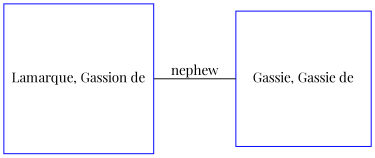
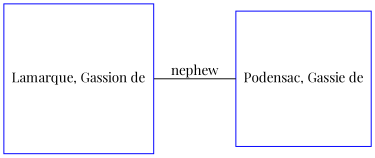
node "Gassie, Gassie de": label "Gassie, Gassie de" -> "Podensac, Gassie de"
